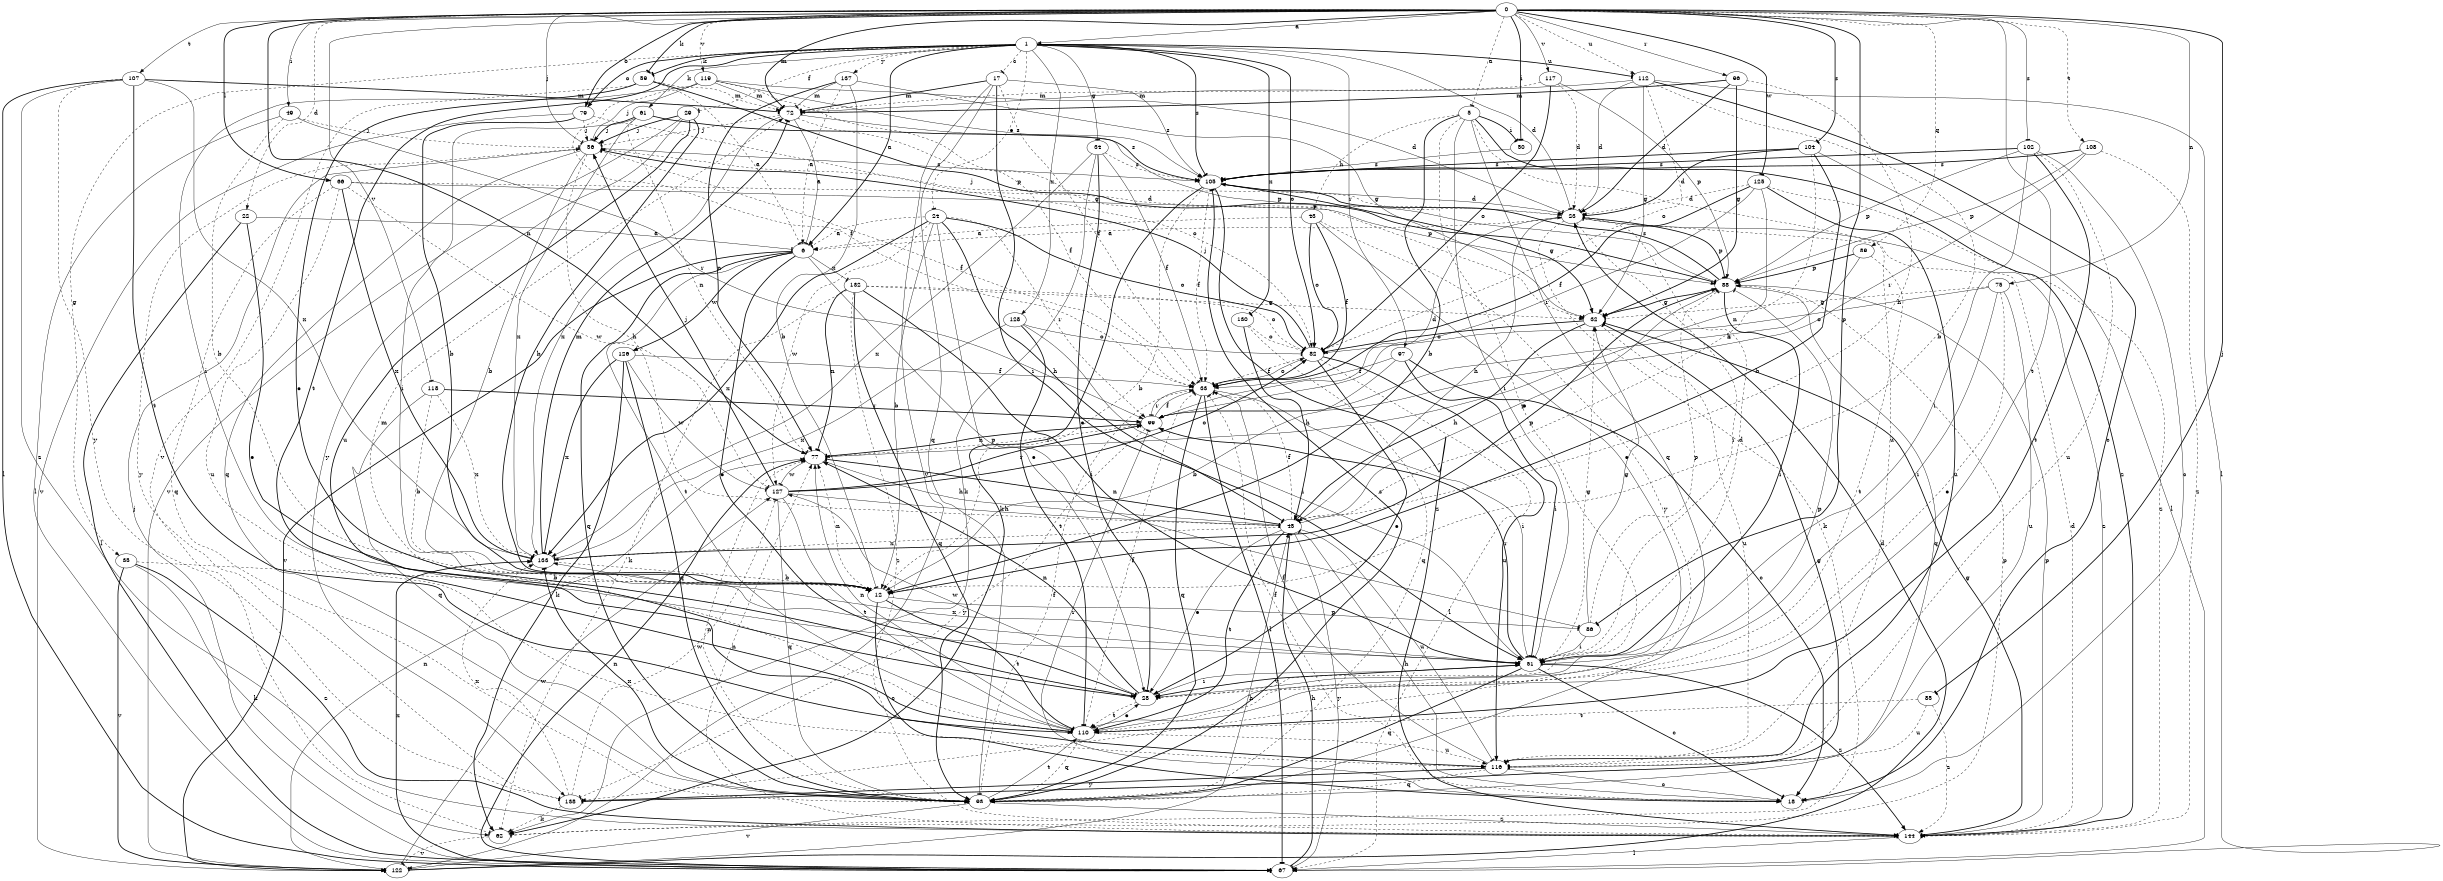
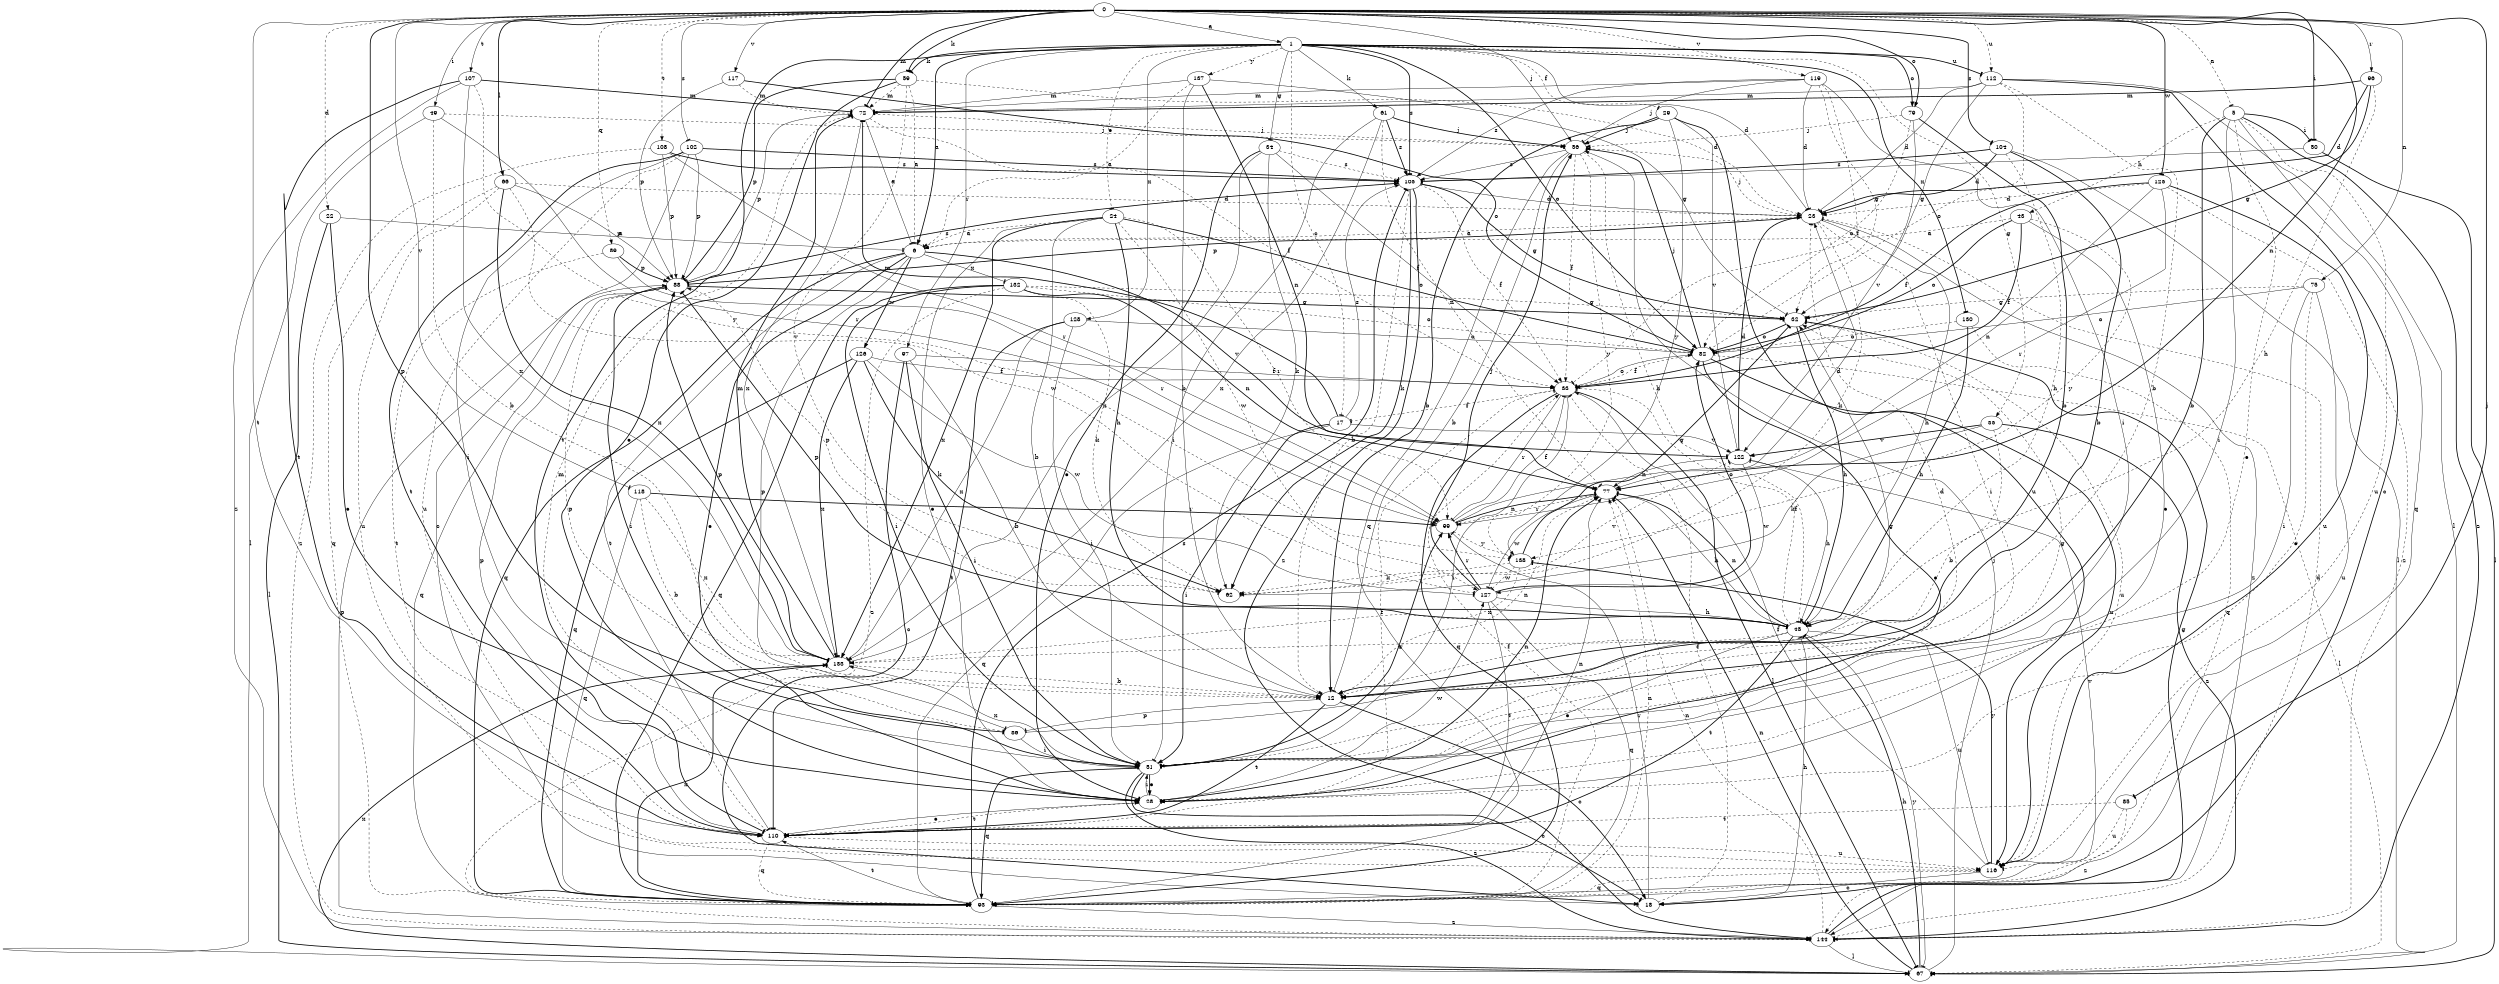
edge "0" -> "56": arrowhead tee -> normal
edge "117" -> "23": now "59" -> "23"
edge "17" -> "33": reversed
edge "45" -> "88": style solid -> bold
edge "51" -> "28": label "v" -> "e"
edge "107" -> "67": now "50" -> "67"
